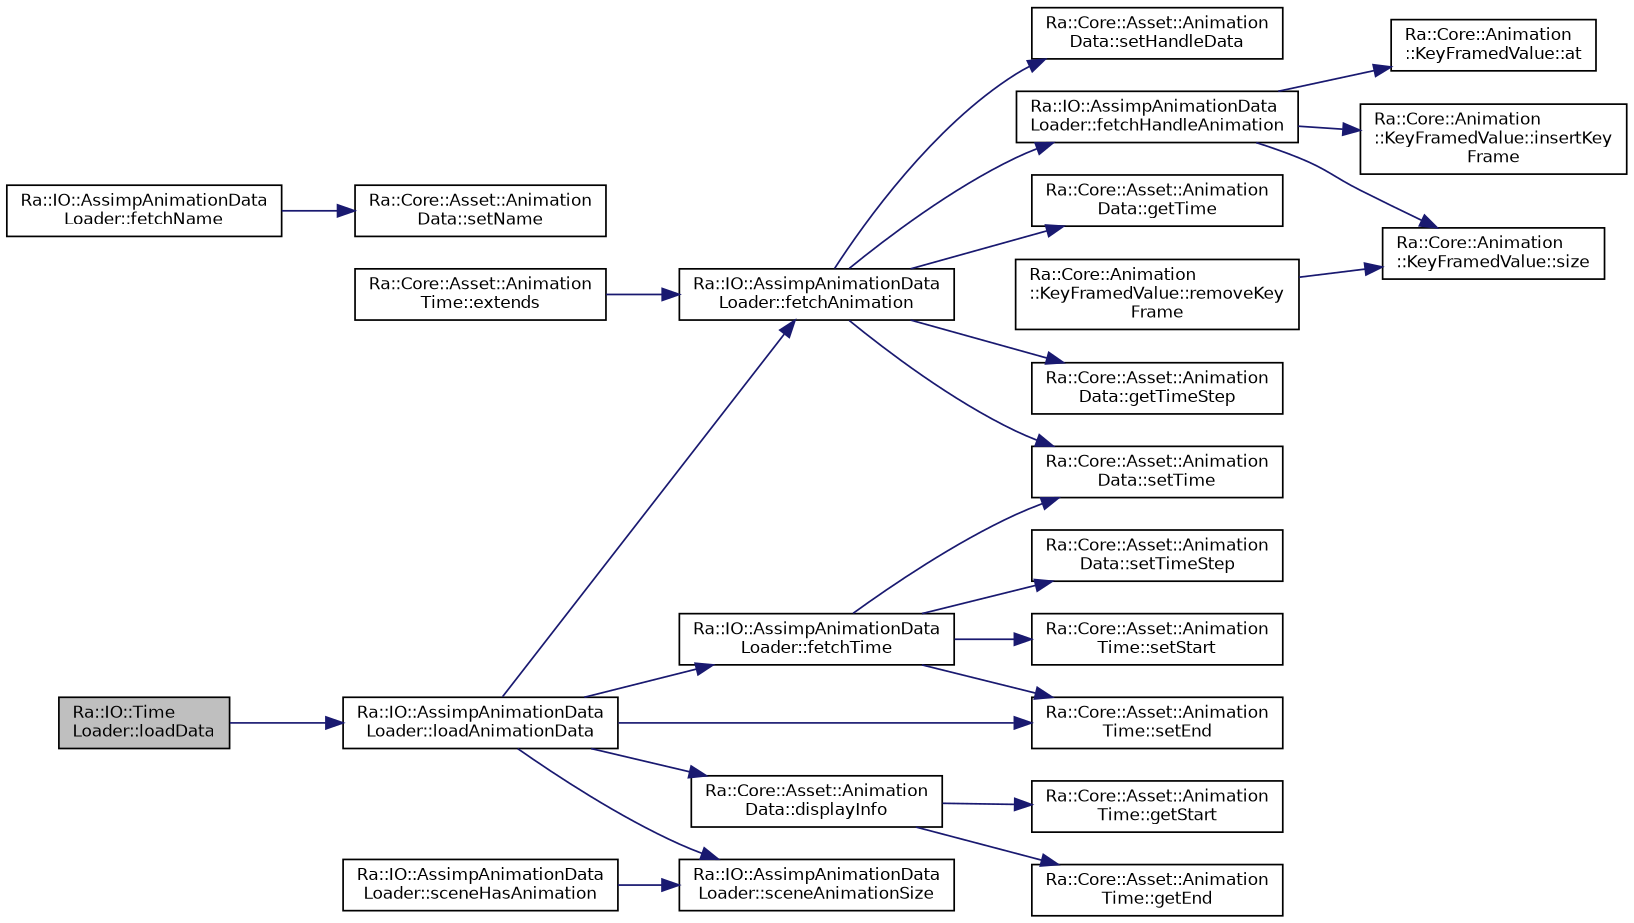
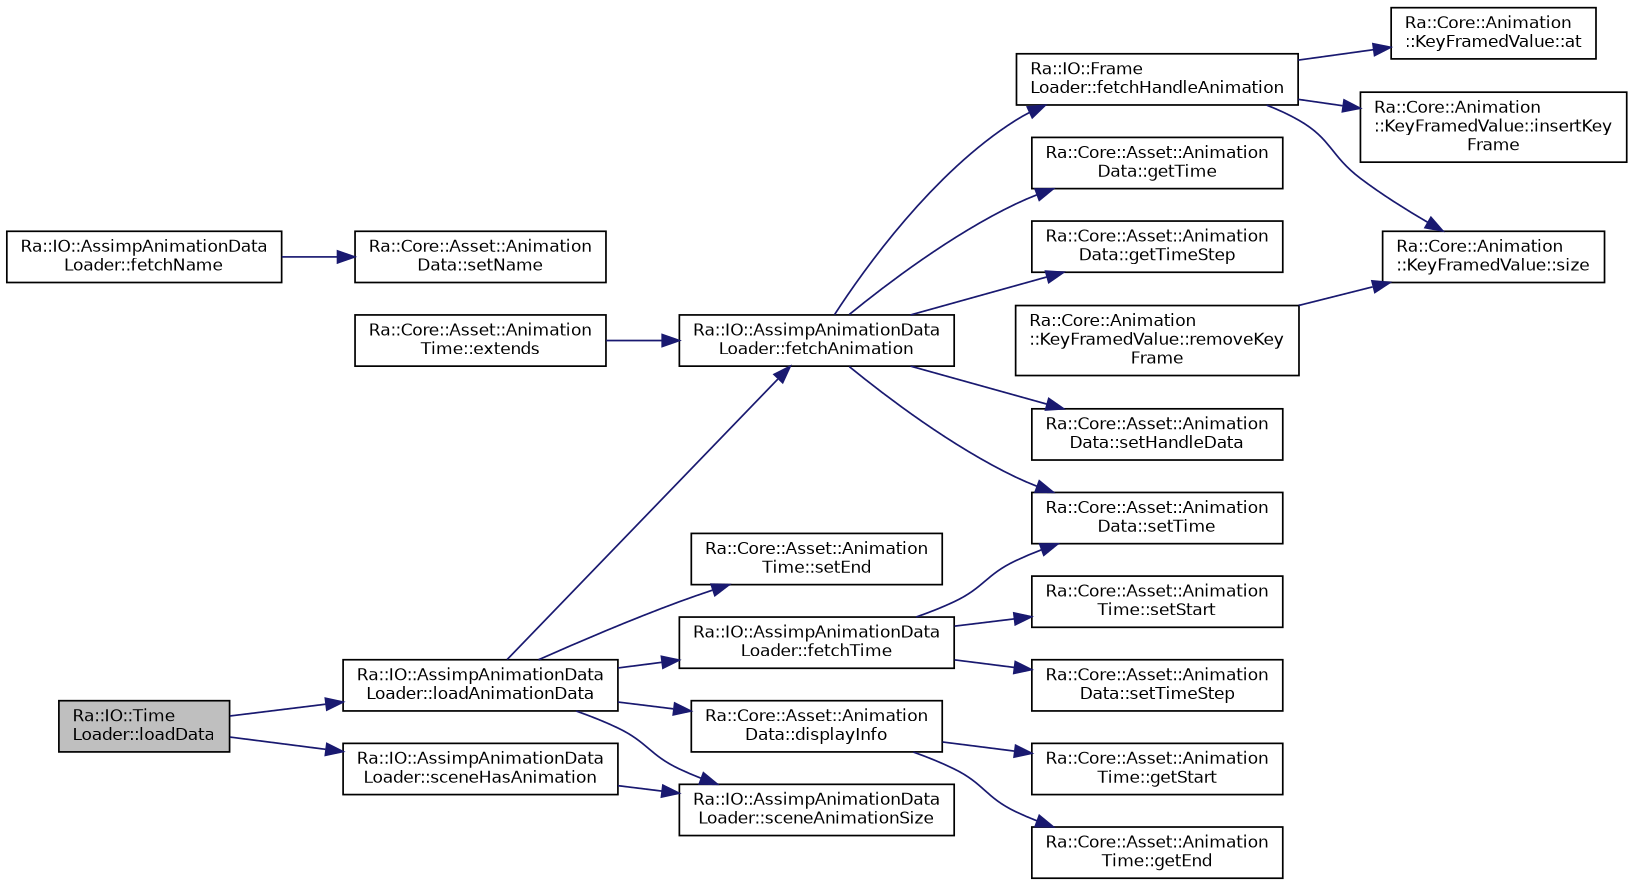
node "Ra::IO::AssimpAnimationData Loader::fetchHandleAnimation": label "Ra::IO::AssimpAnimationData Loader::fetchHandleAnimation" -> "Ra::IO::Frame Loader::fetchHandleAnimation"
edge "Ra::IO::AssimpAnimationData Loader::fetchTime" -> "Ra::Core::Asset::Animation Time::setEnd": removed
edge "Ra::IO::Time Loader::loadData" -> "Ra::IO::AssimpAnimationData Loader::sceneHasAnimation": added
